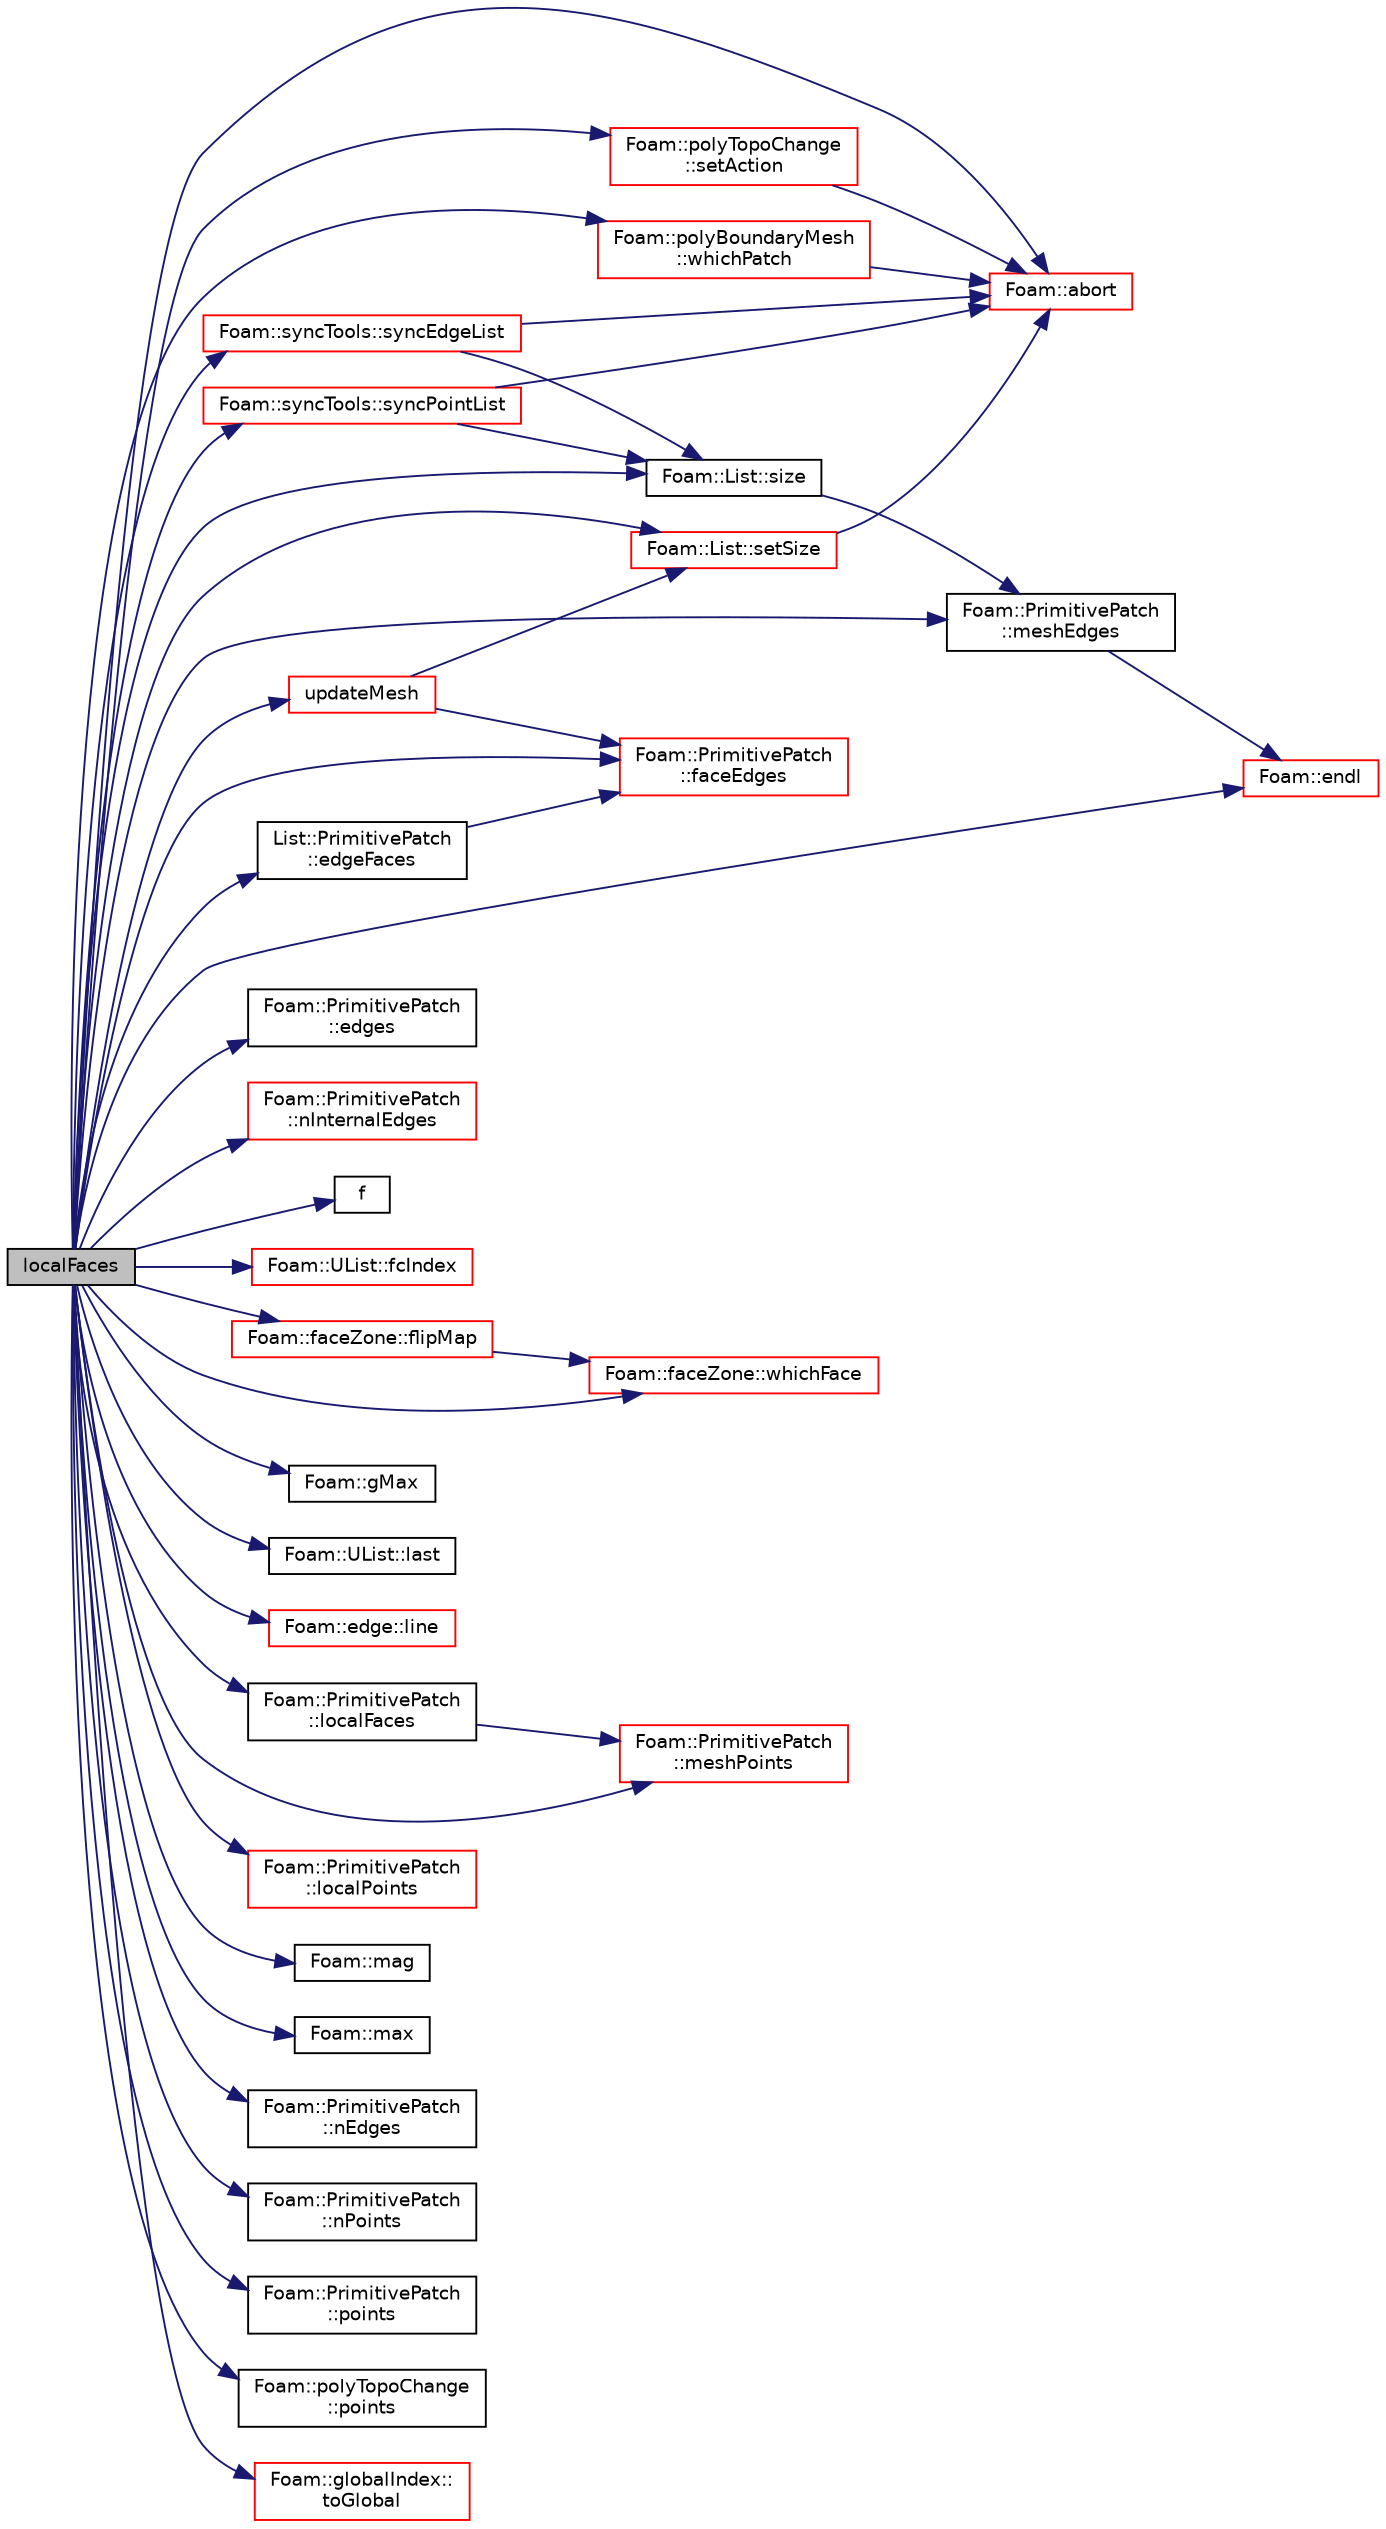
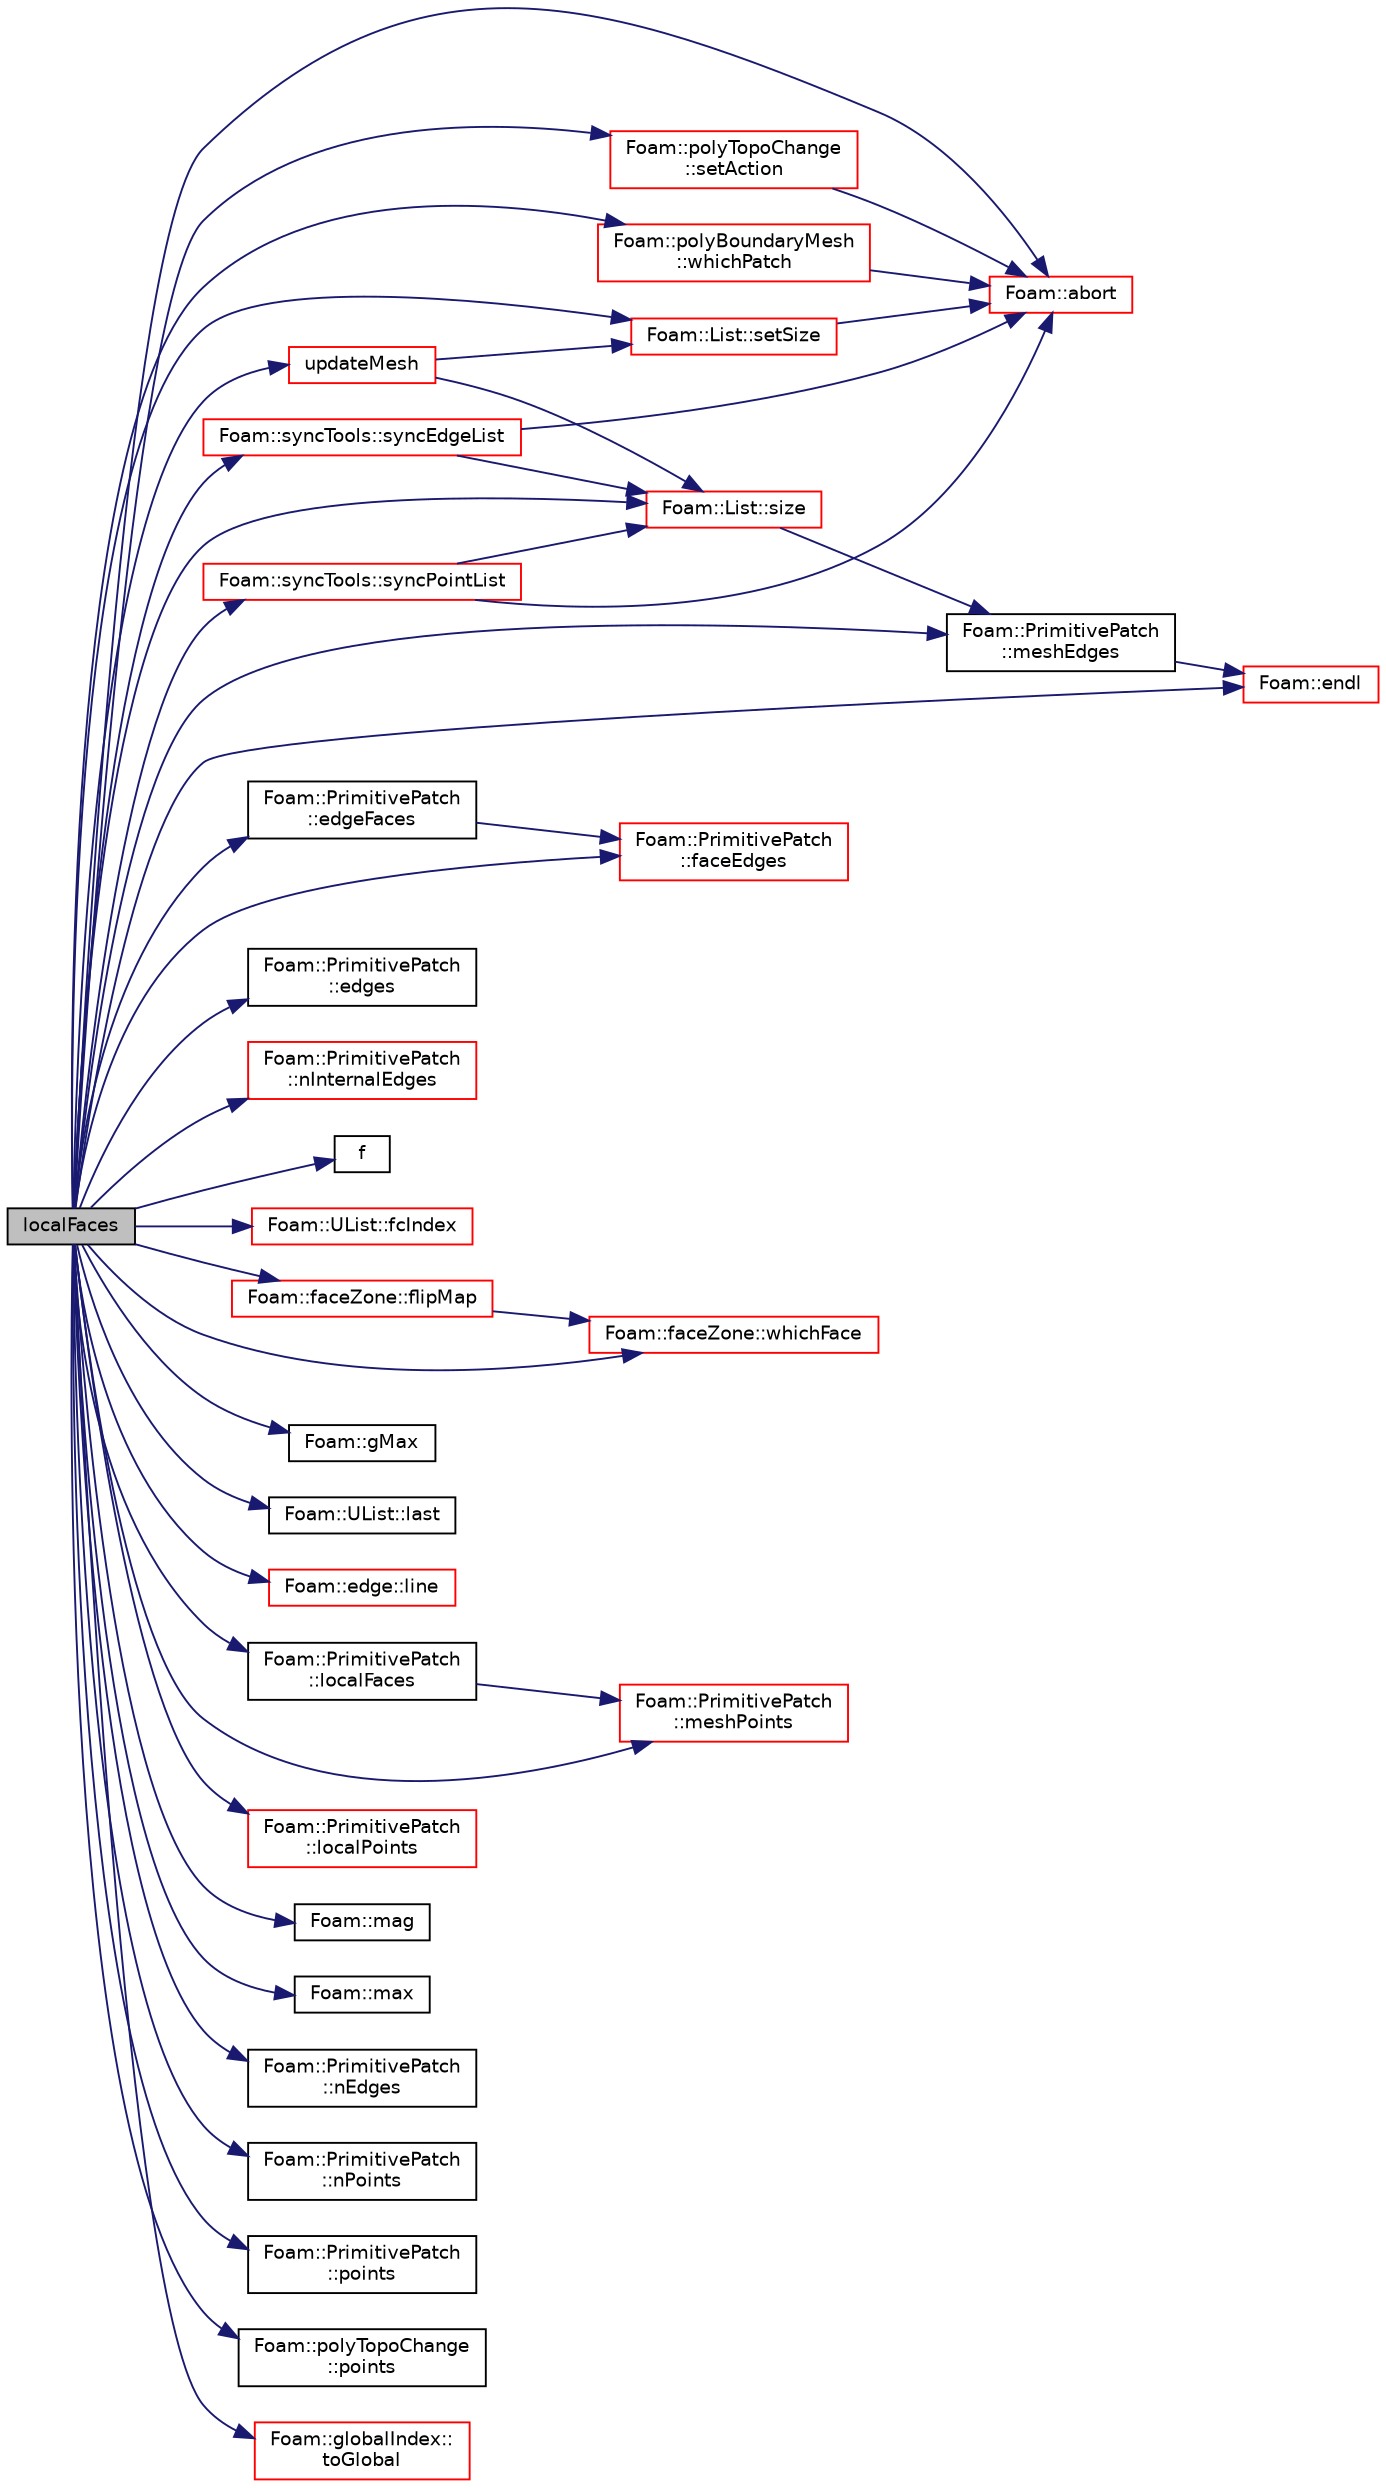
node "Foam::List::size": color black -> red
edge "updateMesh" -> "Foam::PrimitivePatch ::faceEdges": now "updateMesh" -> "Foam::List::size"
node "List::PrimitivePatch ::edgeFaces": label "List::PrimitivePatch ::edgeFaces" -> "Foam::PrimitivePatch ::edgeFaces"
